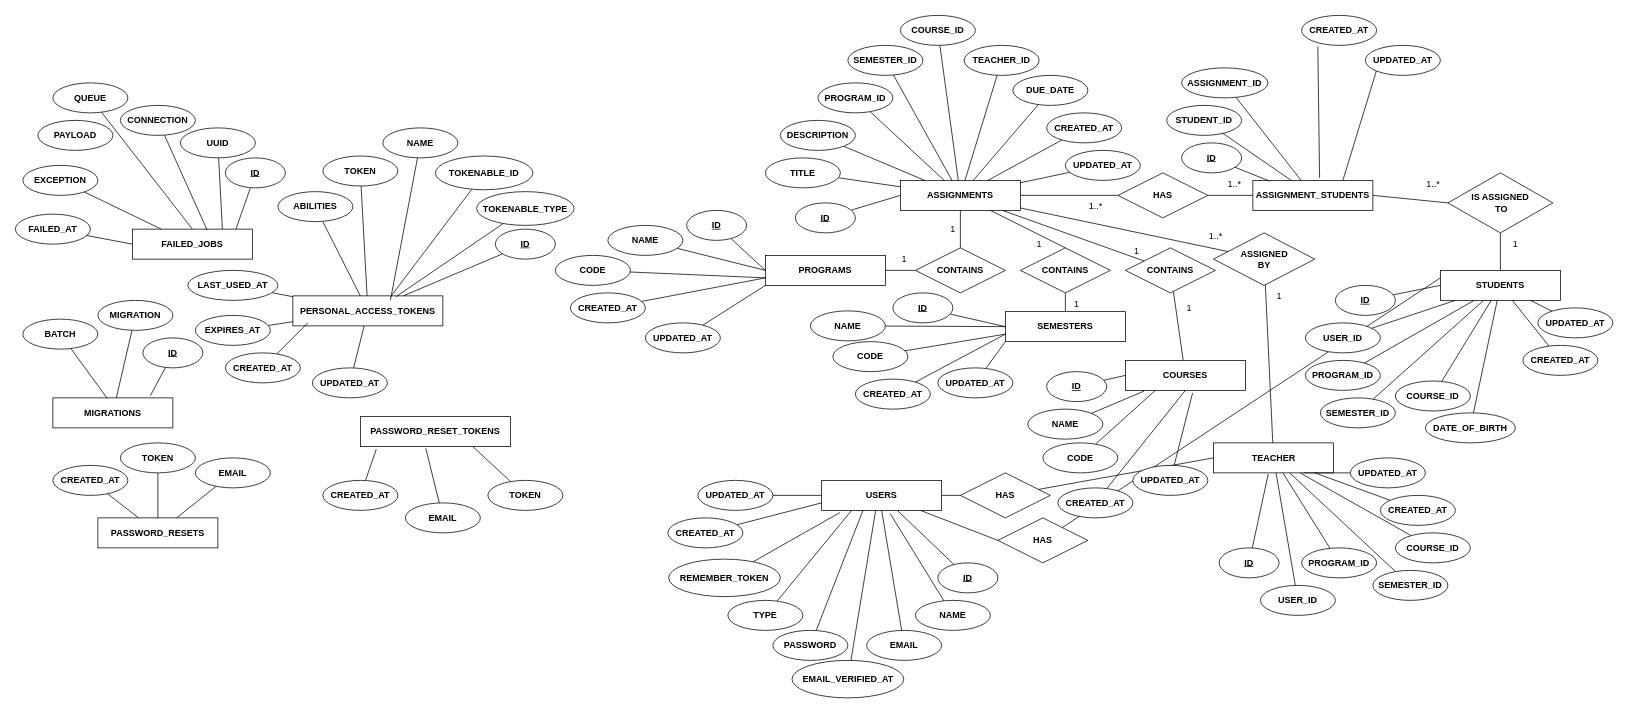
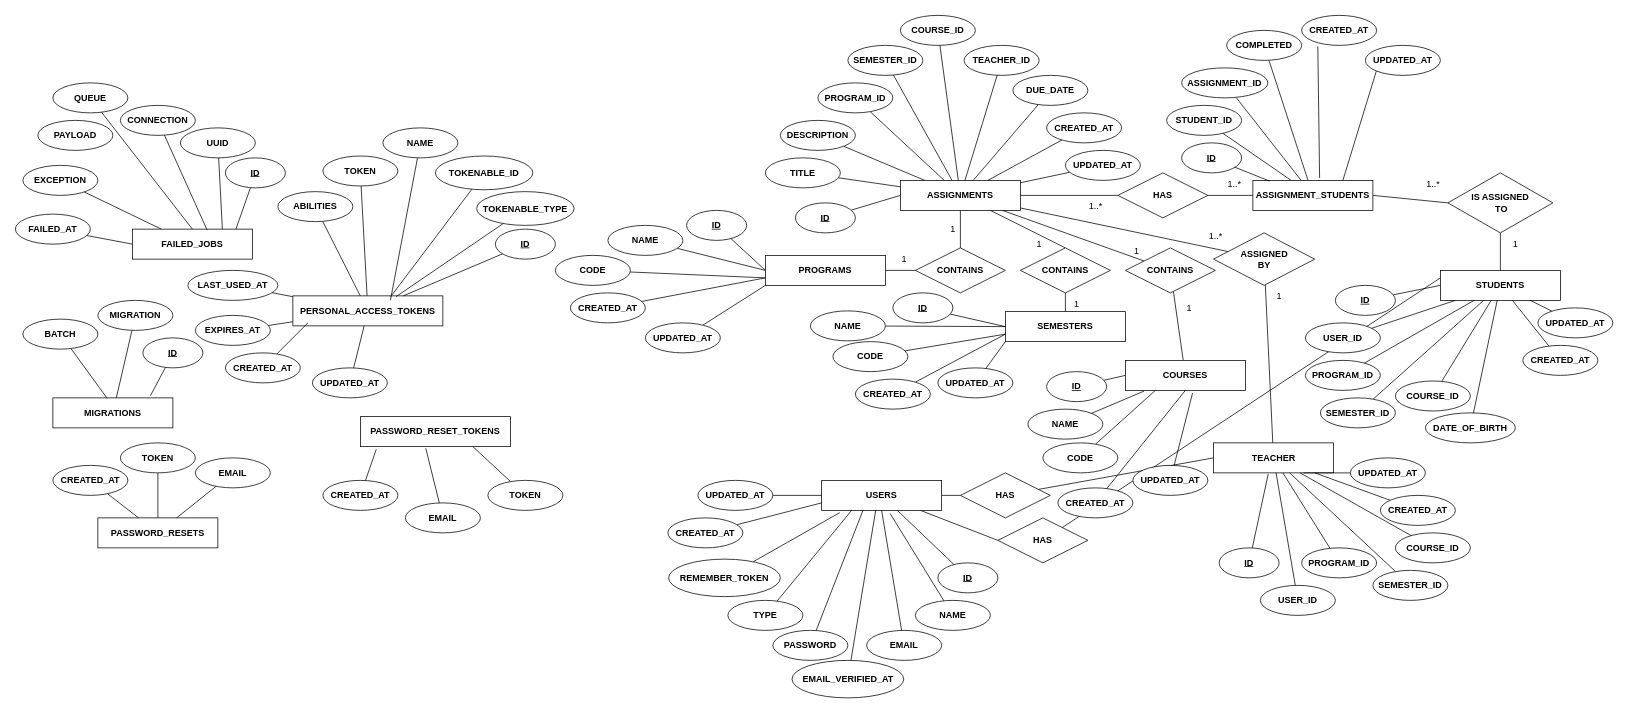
node "COMPLETED": added
edge "COMPLETED" -- "ASSIGNMENT_STUDENTS": added
